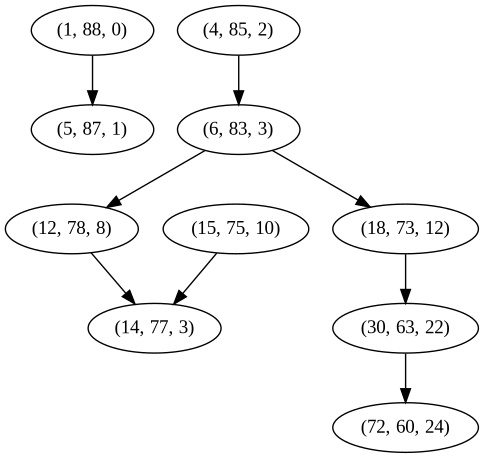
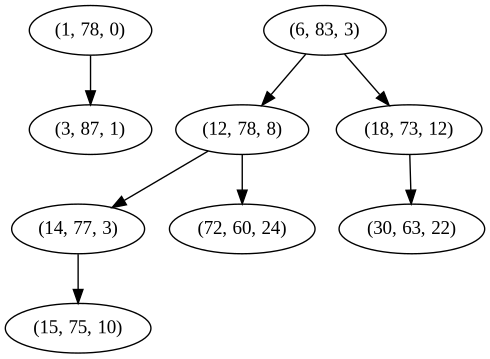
node "(1, 88, 0)": label "(1, 88, 0)" -> "(1, 78, 0)"
node "(4, 85, 2)": removed
node "(5, 87, 1)": label "(5, 87, 1)" -> "(3, 87, 1)"
edge "(15, 75, 10)" -> "(14, 77, 3)": reversed
edge "(30, 63, 22)" -> "(72, 60, 24)": now "(12, 78, 8)" -> "(72, 60, 24)"
